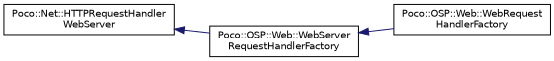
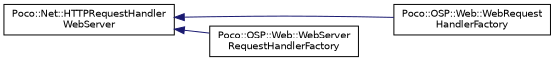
edge "Poco::OSP::Web::WebRequest HandlerFactory" -> "Poco::OSP::Web::WebServer RequestHandlerFactory": now "Poco::OSP::Web::WebRequest HandlerFactory" -> "Poco::Net::HTTPRequestHandler WebServer"
